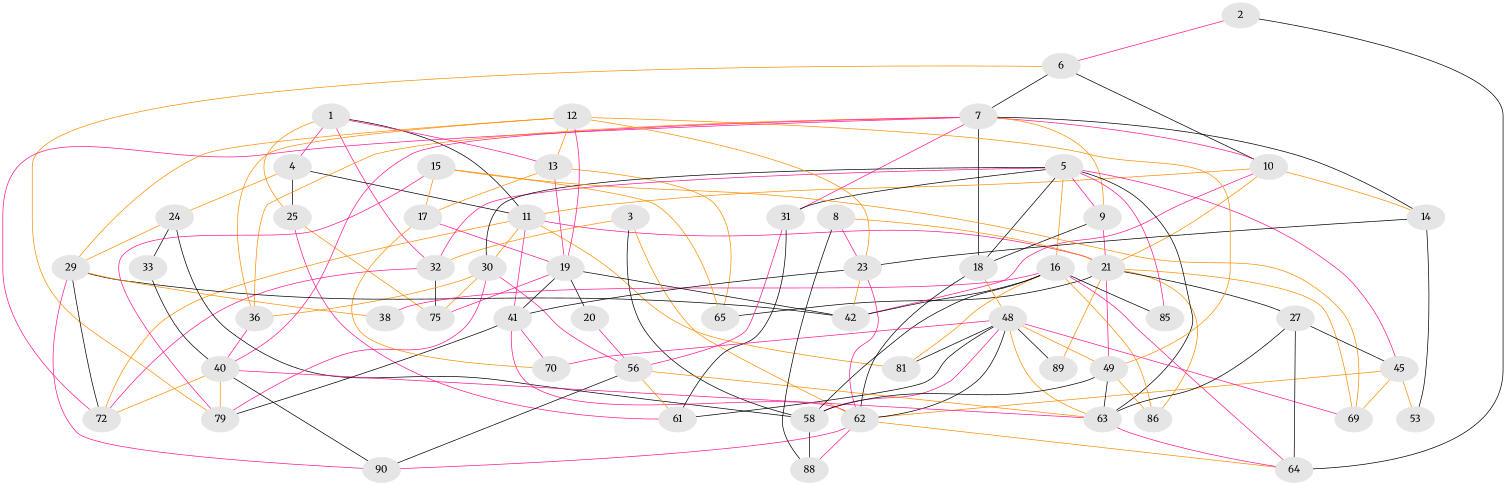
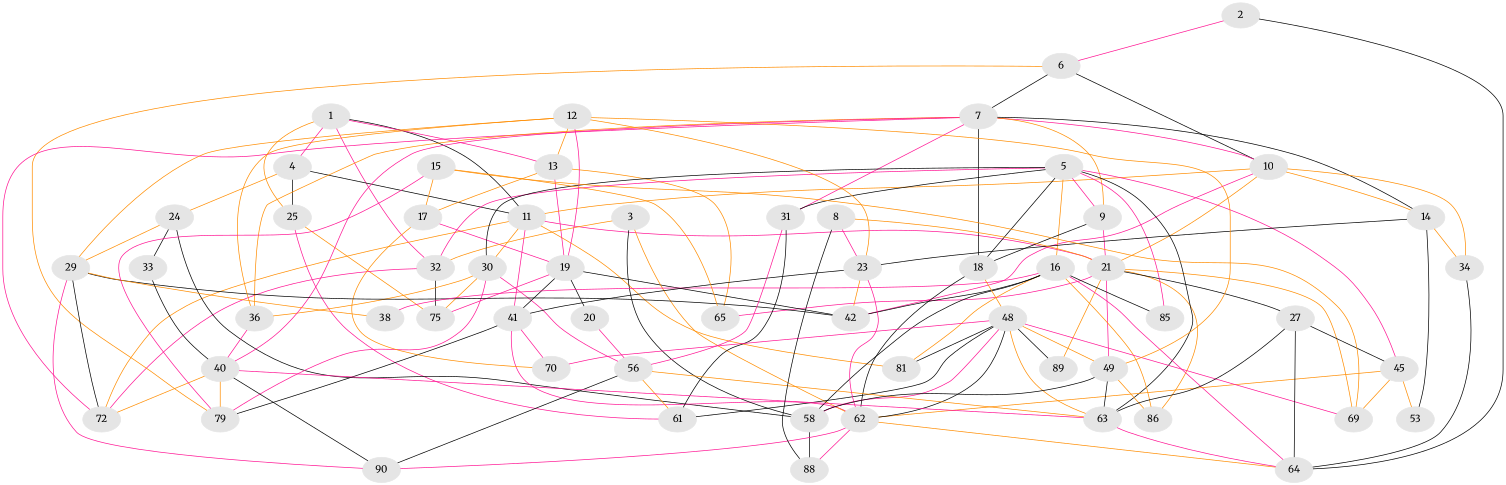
node "34": added
edge "21" -- "65": color black -> deeppink
